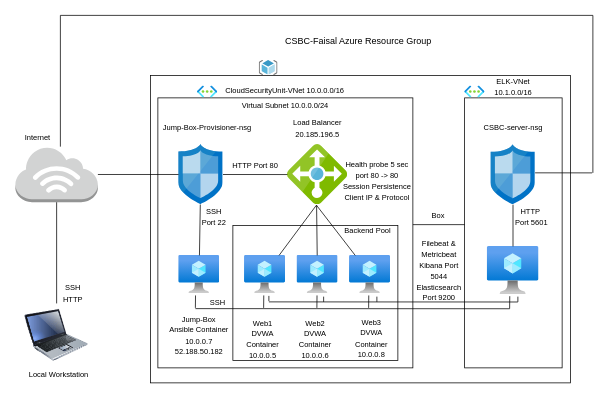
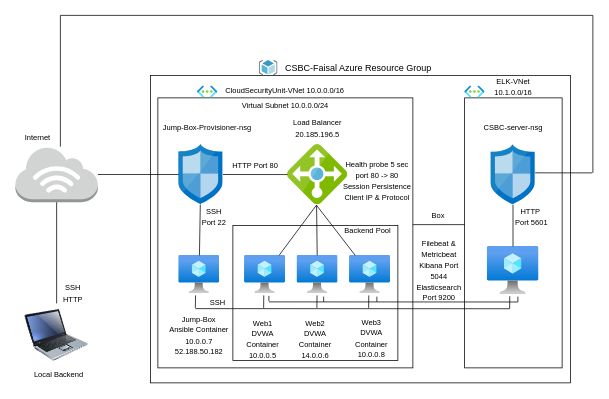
node "CSBC-Faisal Azure Resource Group": moved (359, 42) -> (359, 68)
node "Web2 DVWA Container 10.0.0.6": label "Web2 DVWA Container 10.0.0.6" -> "Web2 DVWA Container 14.0.0.6"
node "Local Workstation": label "Local Workstation" -> "Local Backend"
